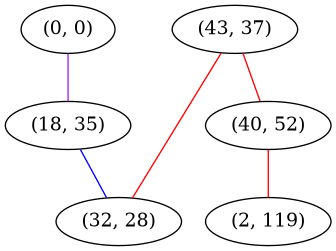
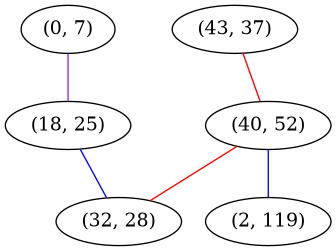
node "(0, 0)": label "(0, 0)" -> "(0, 7)"
node "(18, 35)": label "(18, 35)" -> "(18, 25)"
edge "(43, 37)" -- "(32, 28)": now "(40, 52)" -- "(32, 28)"
edge "(40, 52)" -- "(2, 119)": color red -> blue
